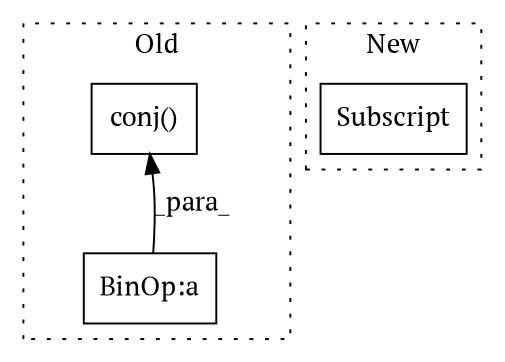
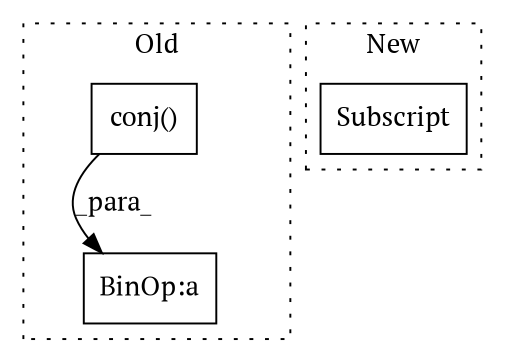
edge "BinOp:a" -> "conj()": reversed
